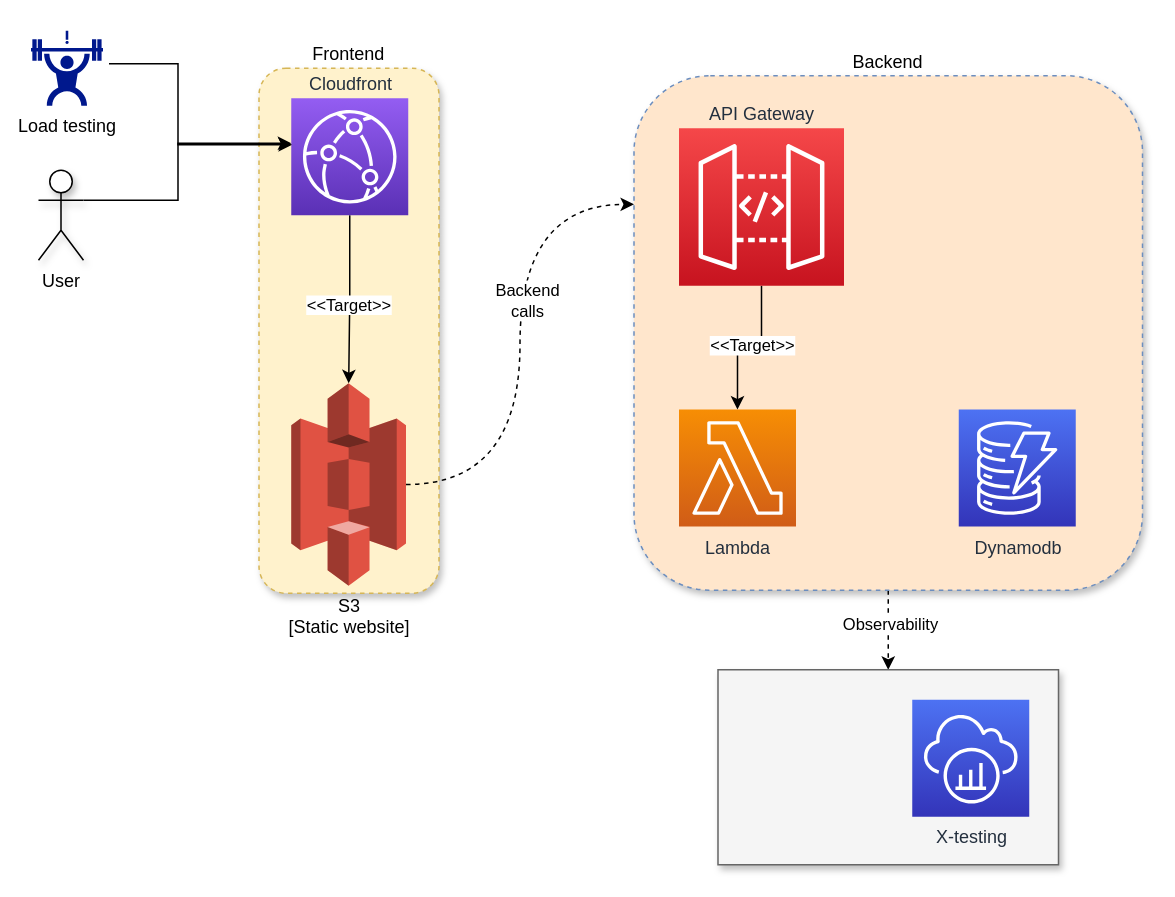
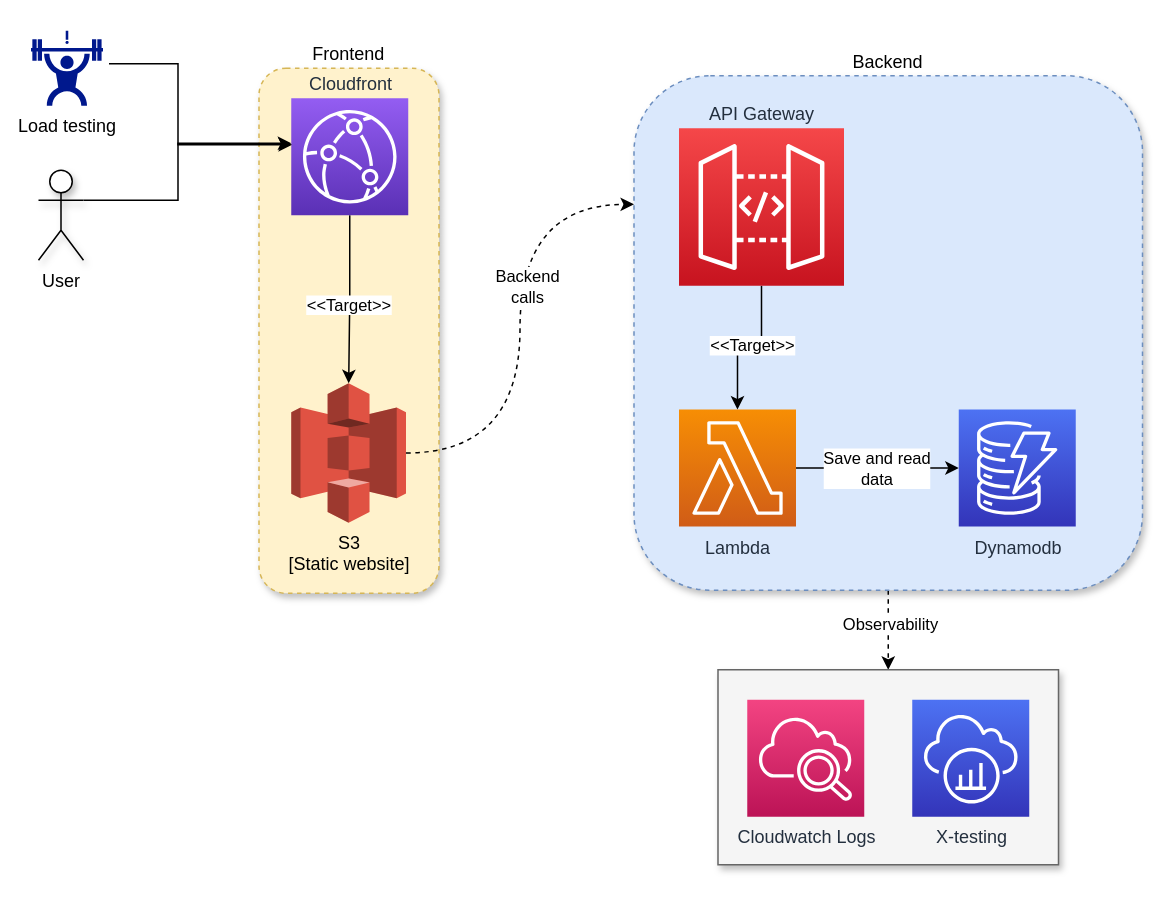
node "Backend": fillcolor #ffe6cc -> #dae8fc
edge "Lambda" -> "Dynamodb": added, label "Save and read data"
node "S3 [Static website]": size 115x203 -> 115x140
node "Cloudwatch Logs": added
